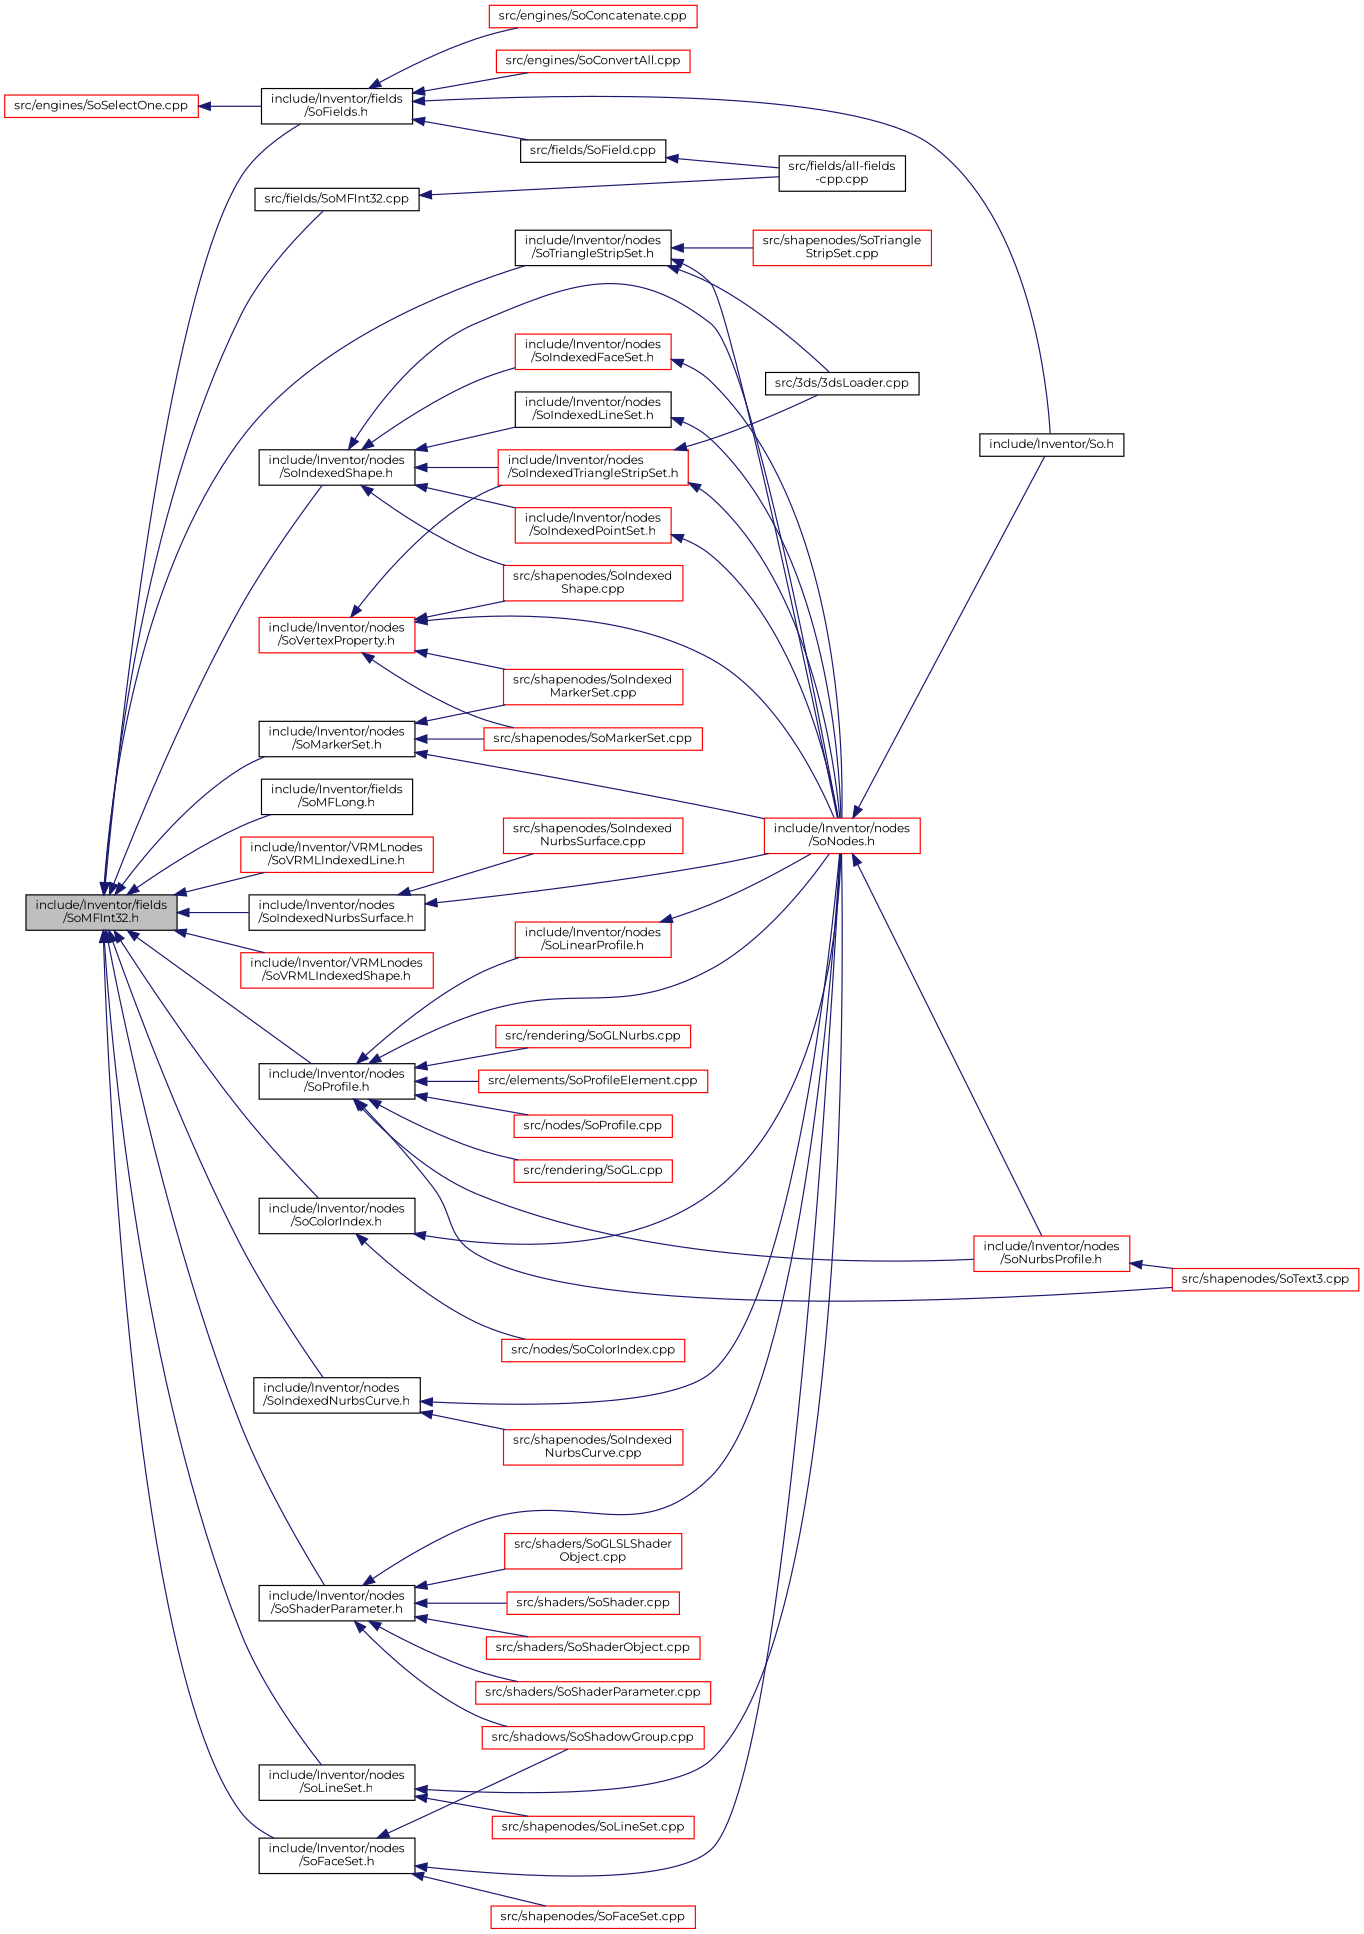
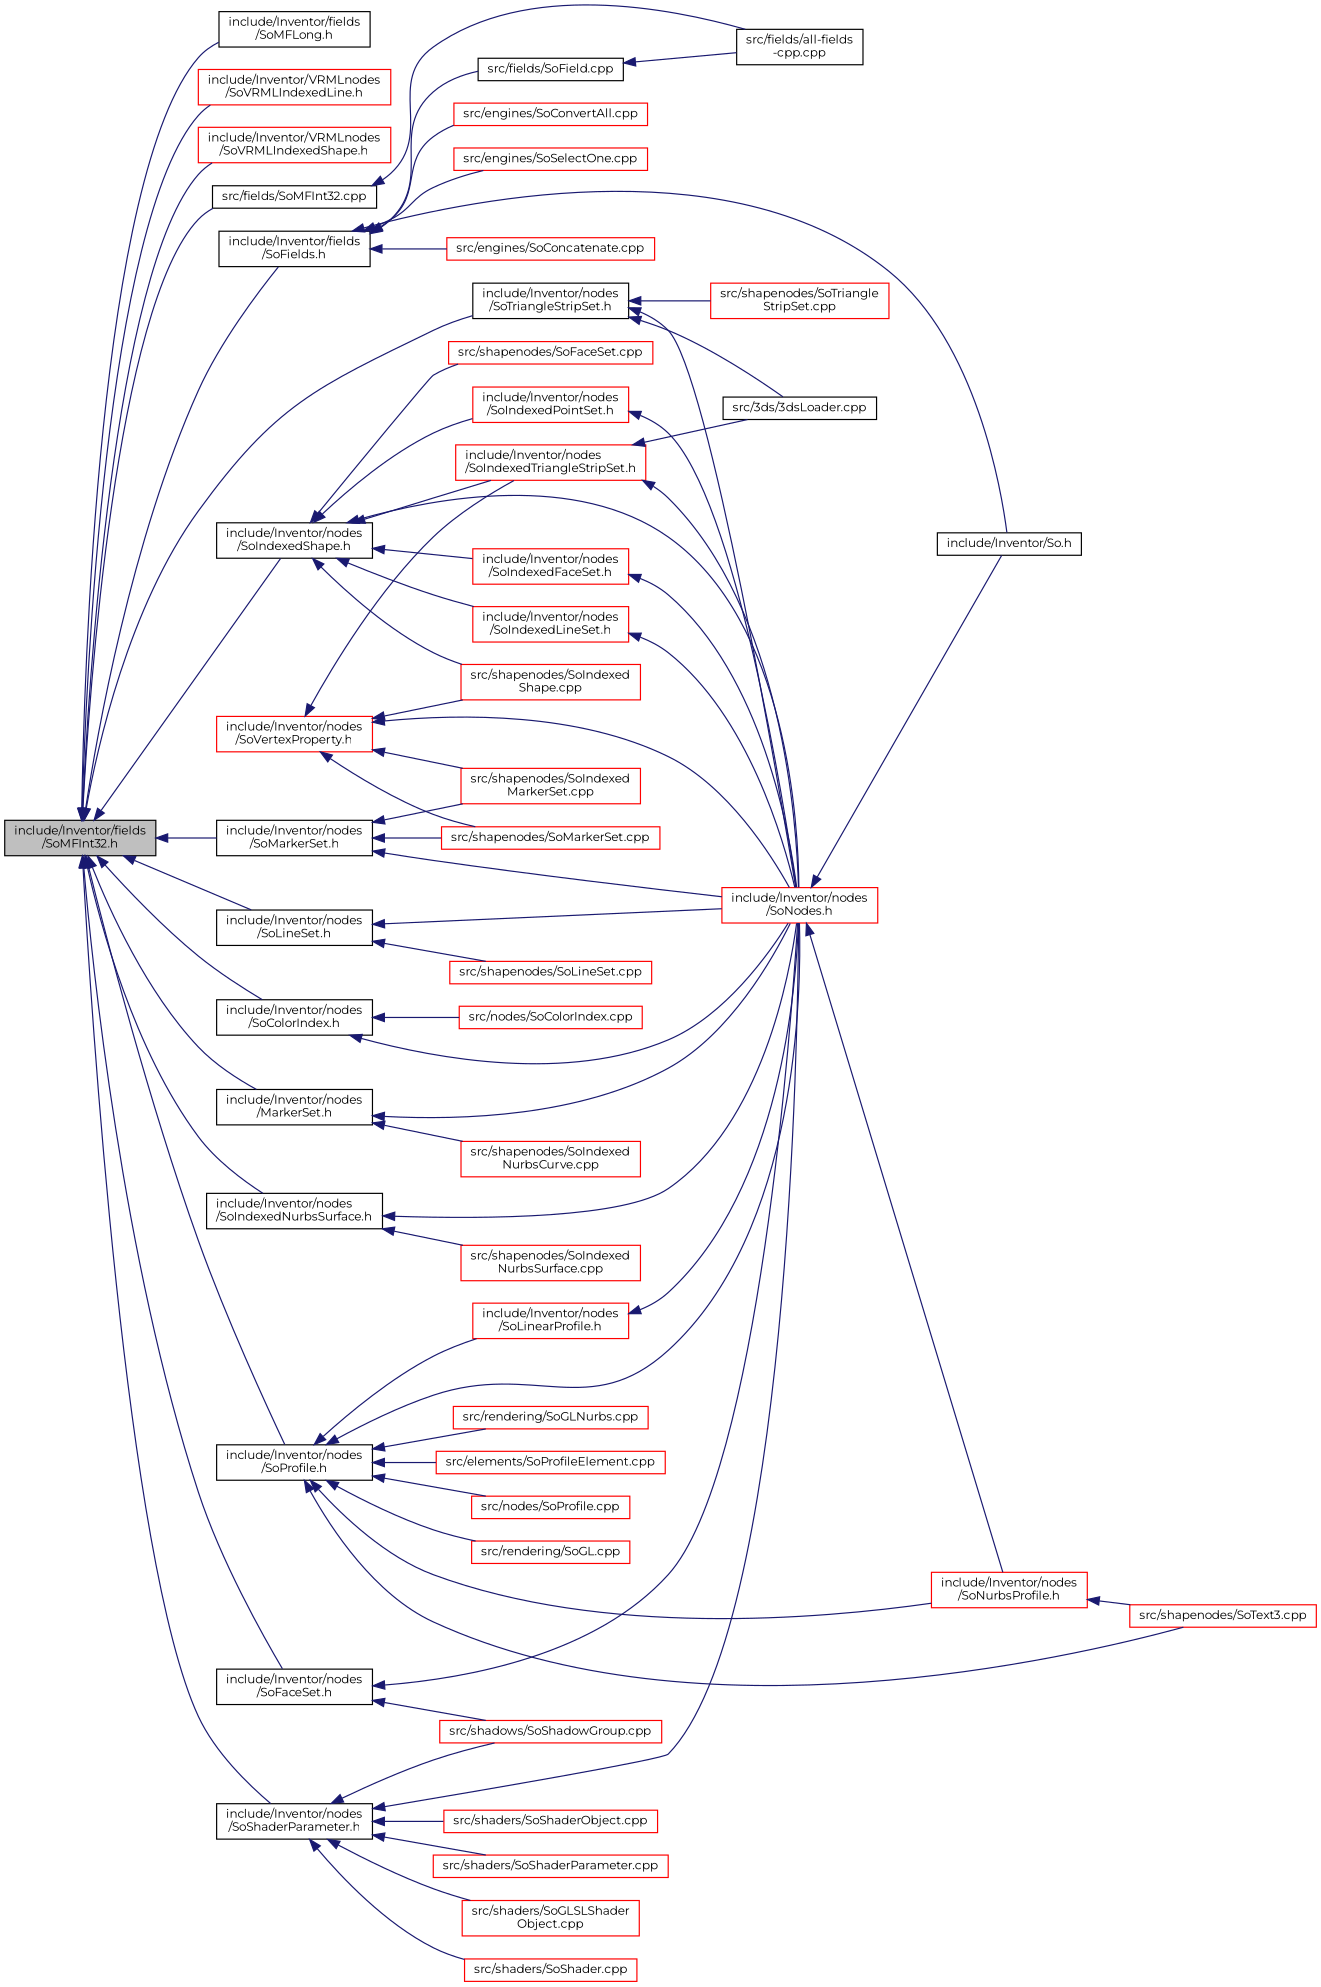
edge "include/Inventor/fields /SoFields.h" -> "src/engines/SoSelectOne.cpp": reversed
node "include/Inventor/nodes /SoIndexedLineSet.h": color black -> red
node "include/Inventor/nodes /SoIndexedNurbsCurve.h": label "include/Inventor/nodes /SoIndexedNurbsCurve.h" -> "include/Inventor/nodes /MarkerSet.h"
edge "src/shapenodes/SoFaceSet.cpp" -> "include/Inventor/nodes /SoFaceSet.h": now "src/shapenodes/SoFaceSet.cpp" -> "include/Inventor/nodes /SoIndexedShape.h"
